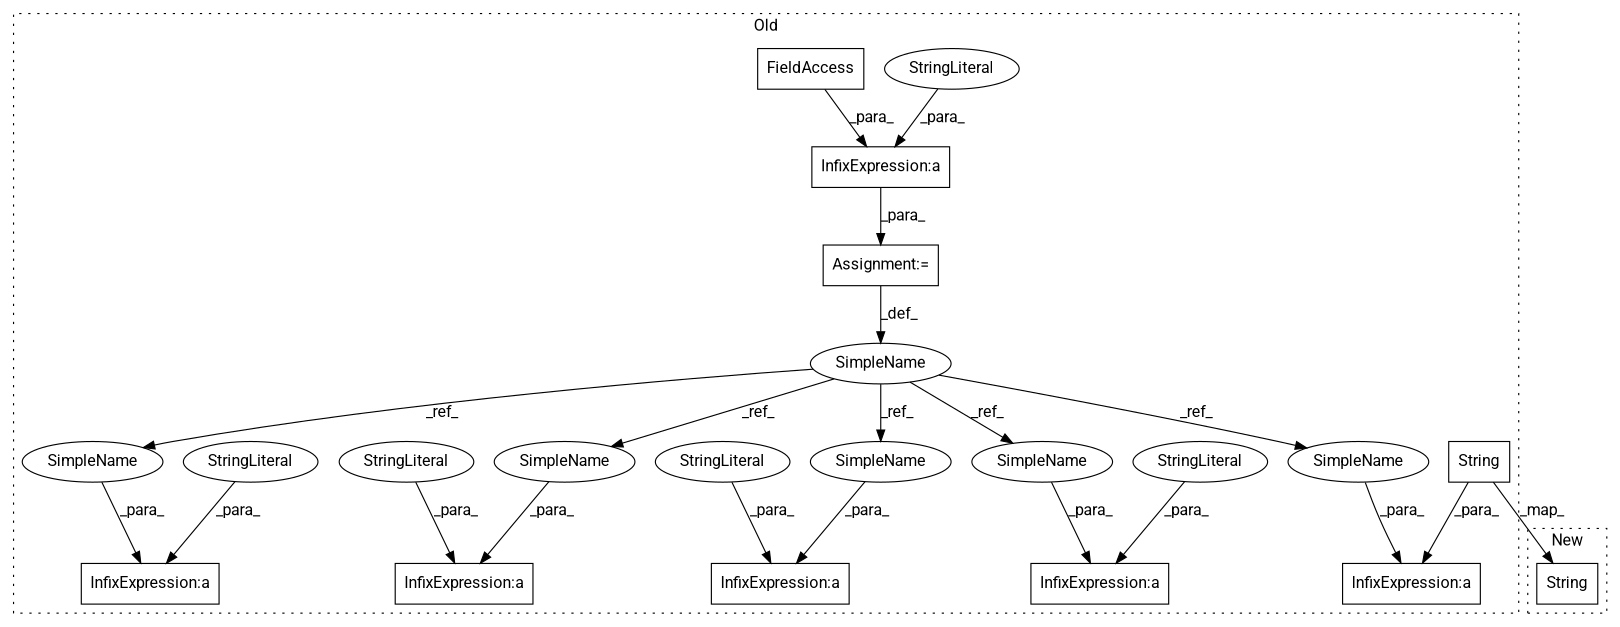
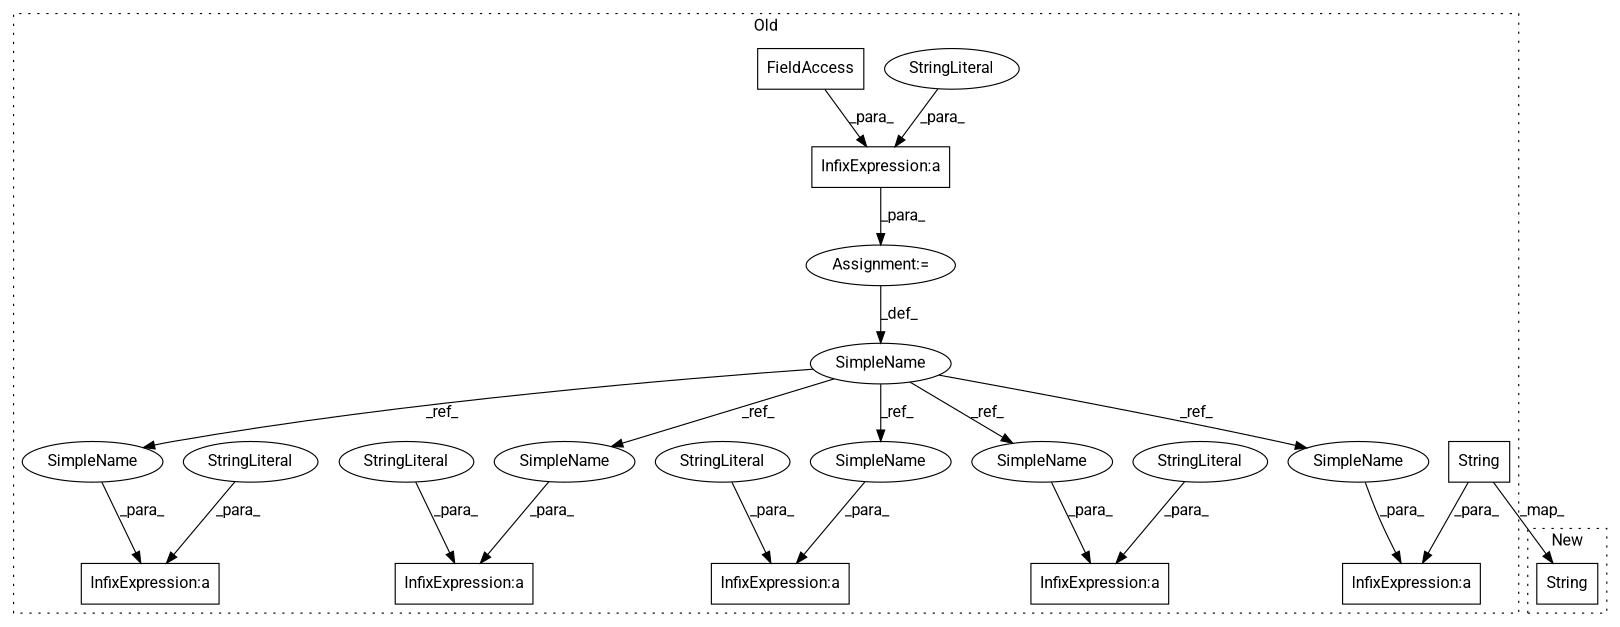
node "Assignment:=": shape box -> ellipse
